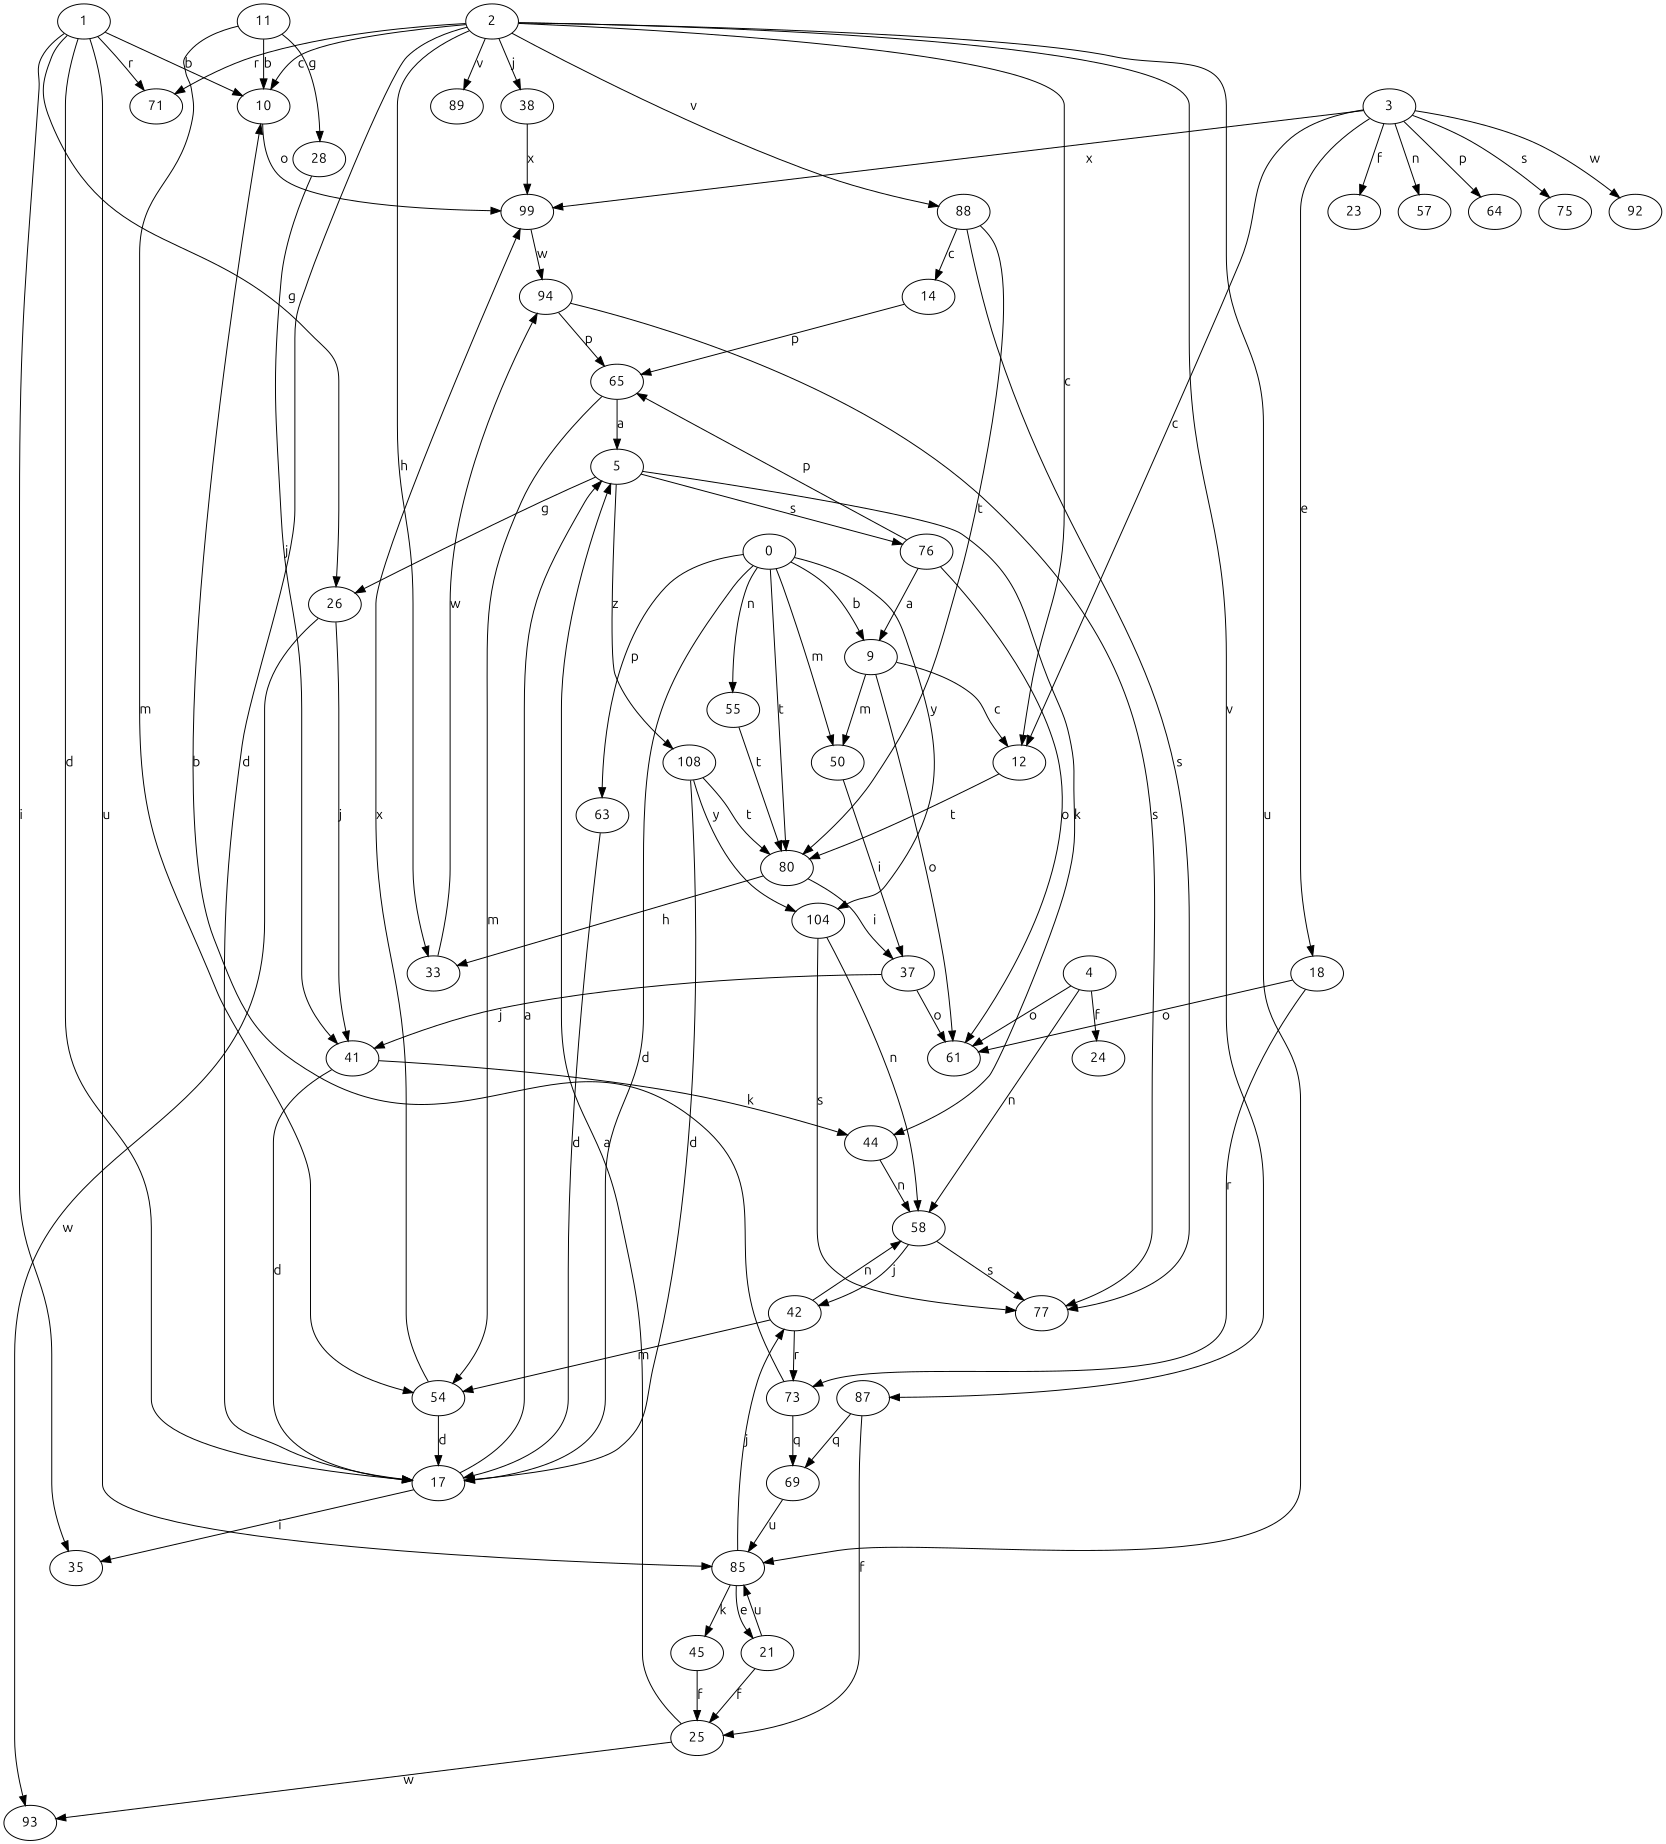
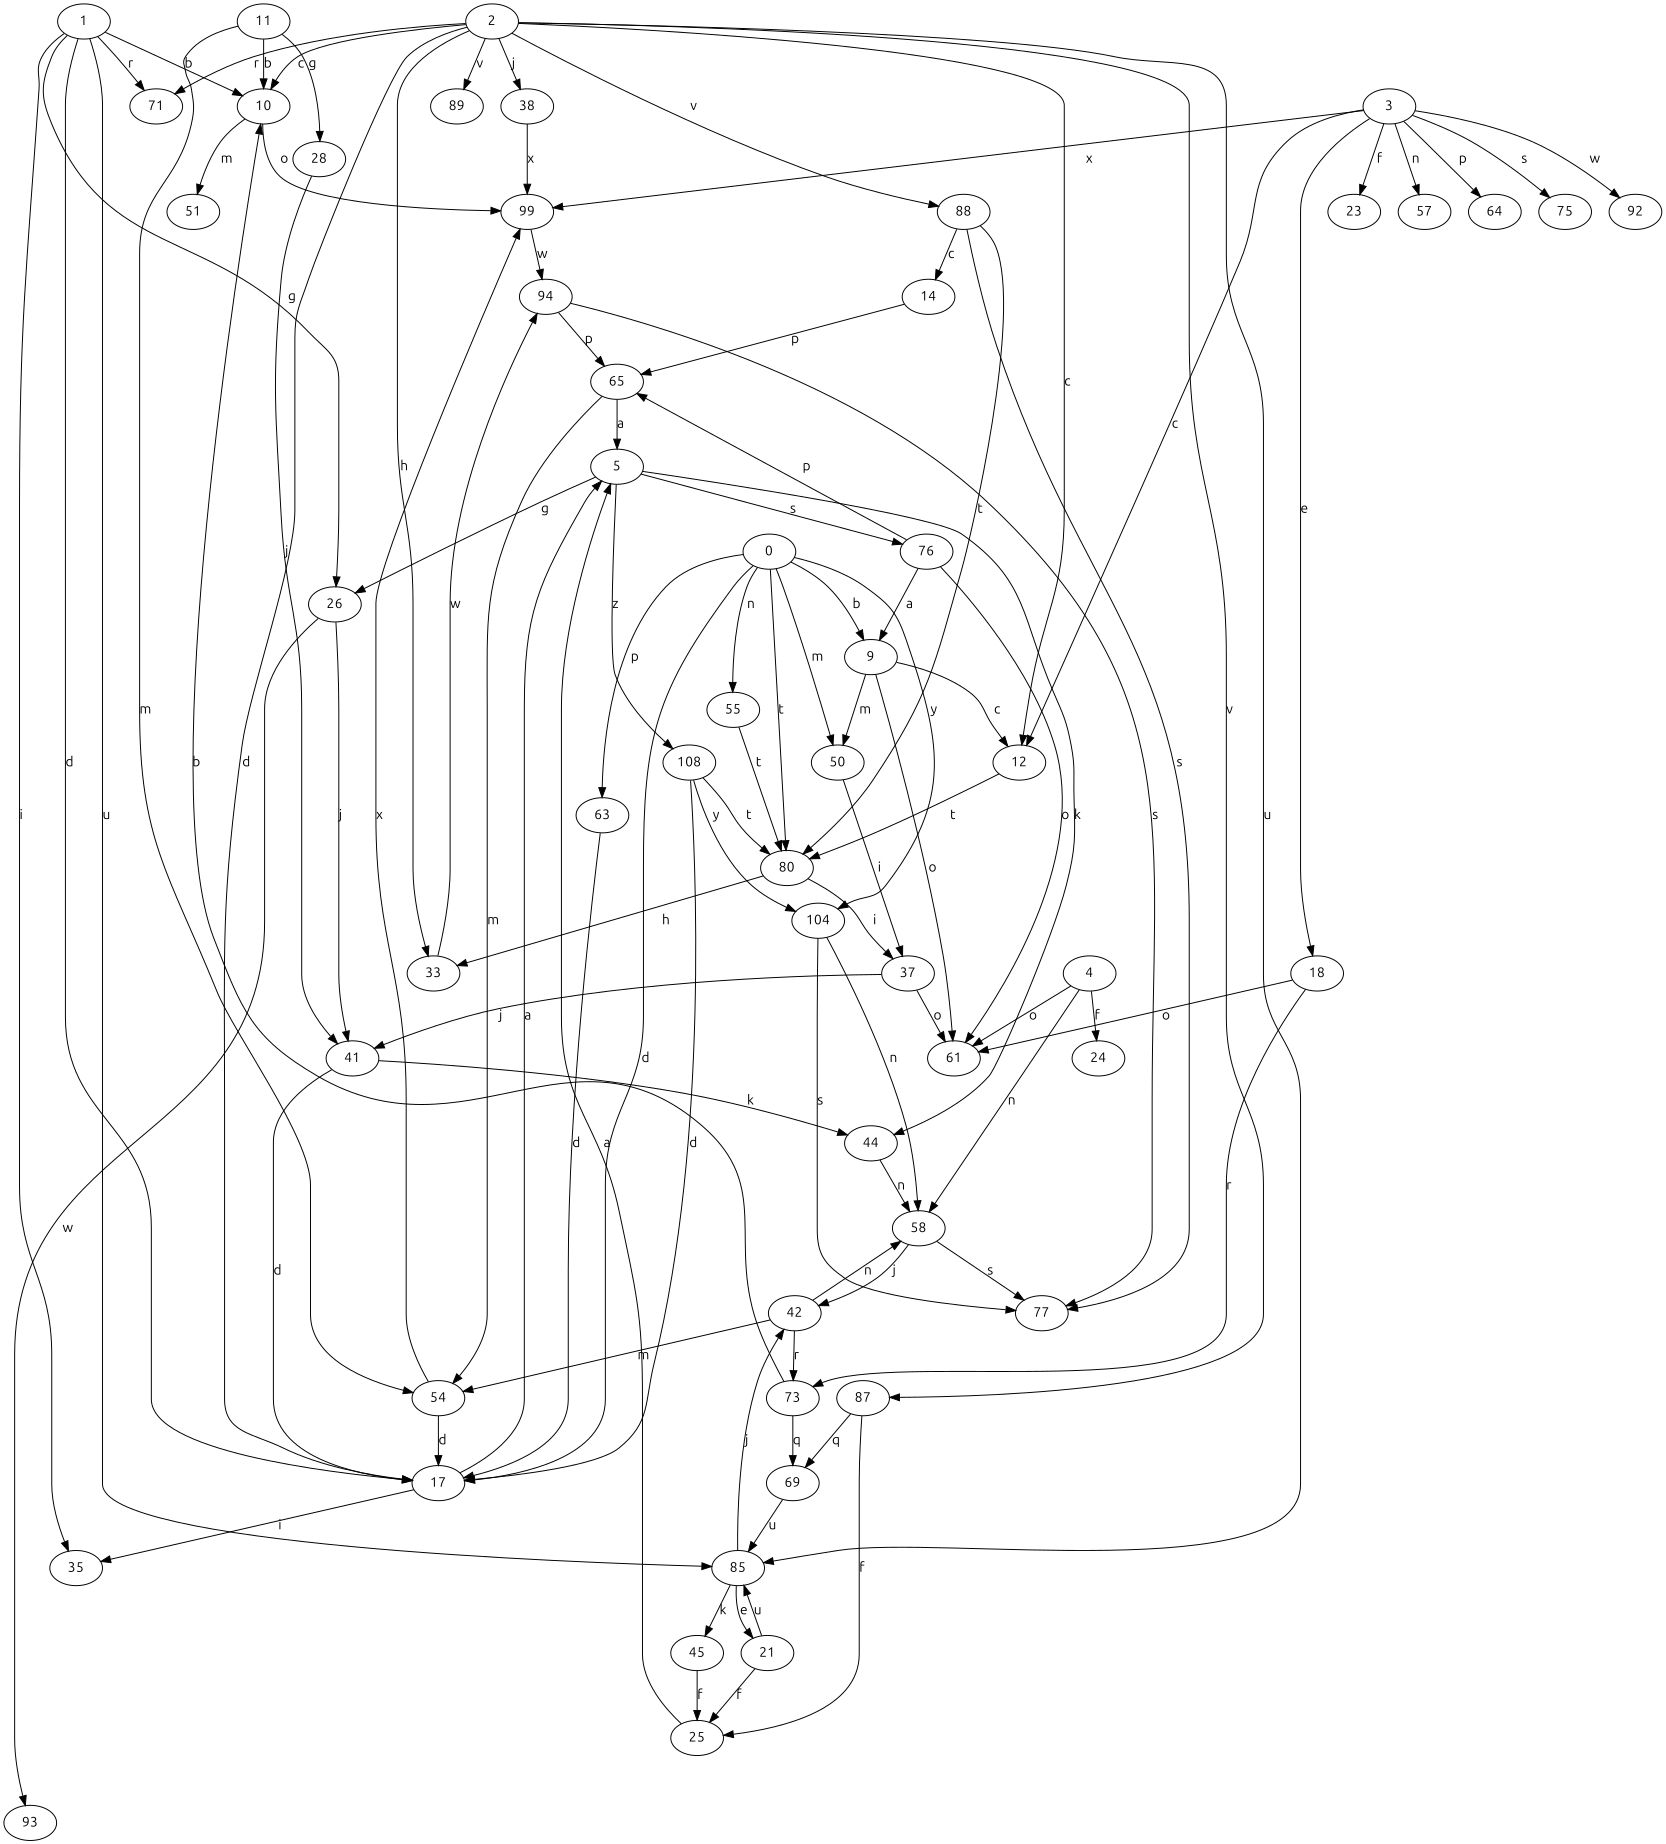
node "51": added
edge "25" -> "93": removed, label "w"
